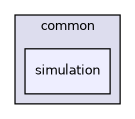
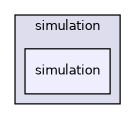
cluster "common": label "common" -> "simulation"
